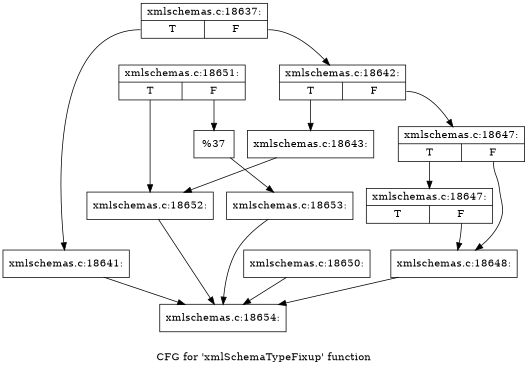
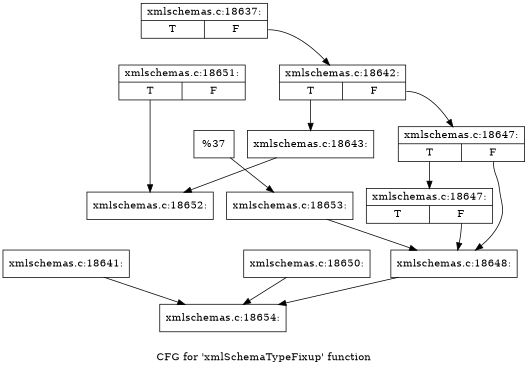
edge "xmlschemas.c:18651:" -> "%37": removed
edge "xmlschemas.c:18637:" -> "xmlschemas.c:18641:": removed
edge "xmlschemas.c:18653:" -> "xmlschemas.c:18654:": now "xmlschemas.c:18653:" -> "xmlschemas.c:18648:"
edge "xmlschemas.c:18652:" -> "xmlschemas.c:18654:": removed
